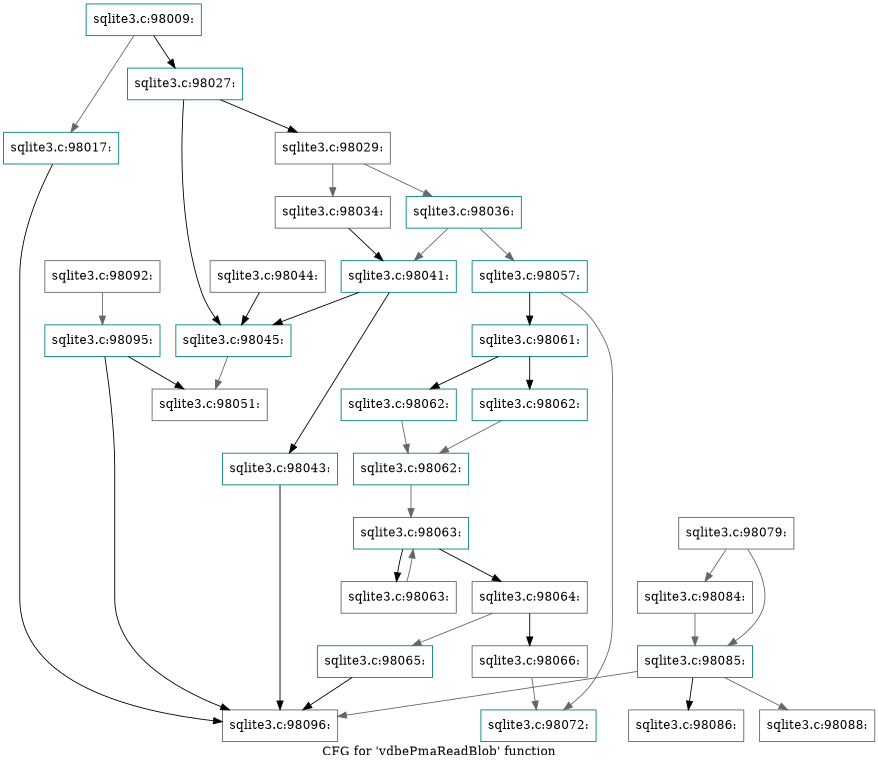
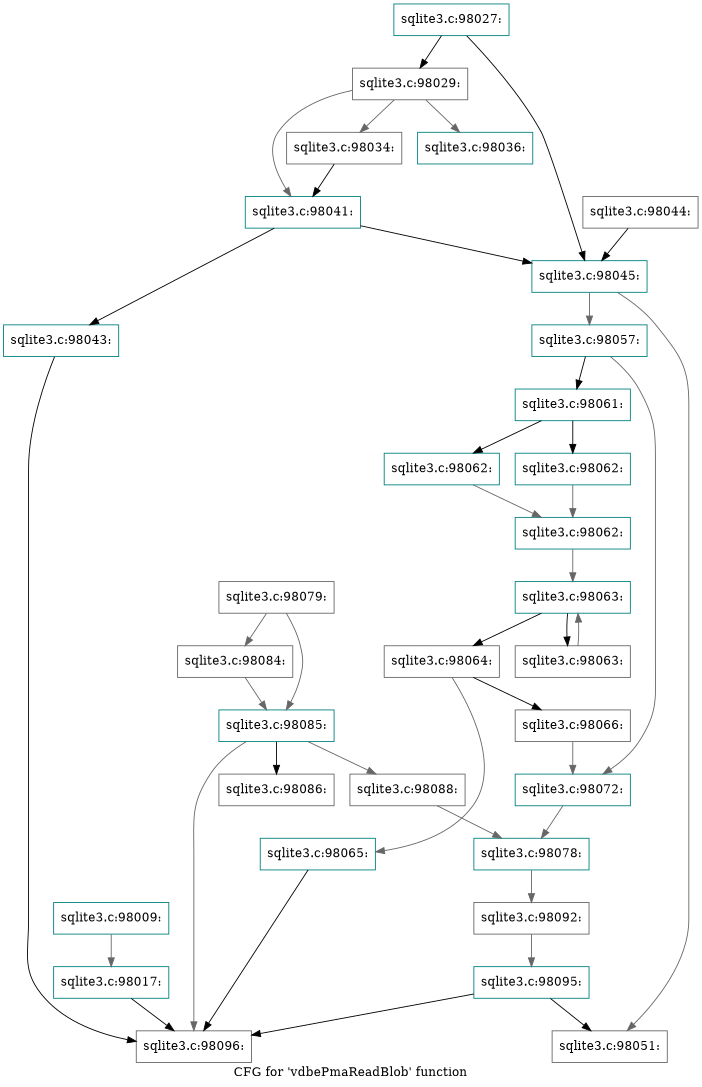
edge "sqlite3.c:98009:" -> "sqlite3.c:98027:": removed
edge "sqlite3.c:98036:" -> "sqlite3.c:98041:": now "sqlite3.c:98029:" -> "sqlite3.c:98041:"
edge "sqlite3.c:98036:" -> "sqlite3.c:98057:": now "sqlite3.c:98045:" -> "sqlite3.c:98057:"
node "sqlite3.c:98078:": added
